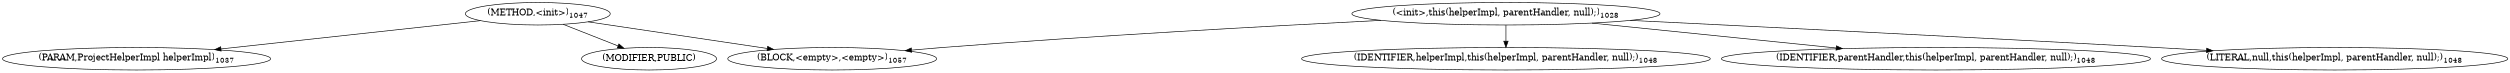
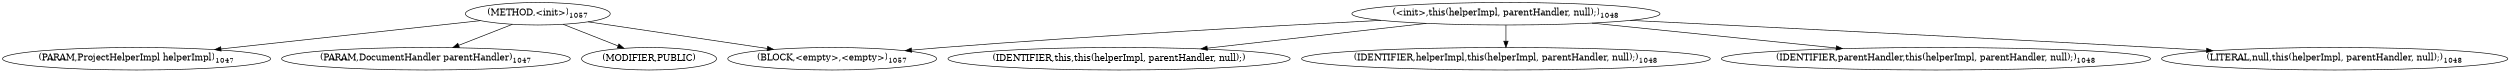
node "(METHOD,<init>)": text "1047" -> "1057"
node "(<init>,this(helperImpl, parentHandler, null);)": text "1028" -> "1048"
node "(PARAM,ProjectHelperImpl helperImpl)": text "1037" -> "1047"
node "(PARAM,DocumentHandler parentHandler)": added
node "(IDENTIFIER,this,this(helperImpl, parentHandler, null);)": added
